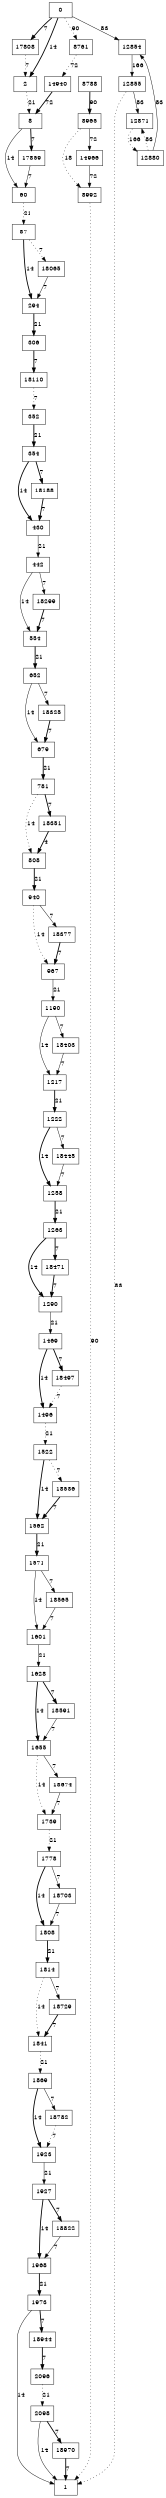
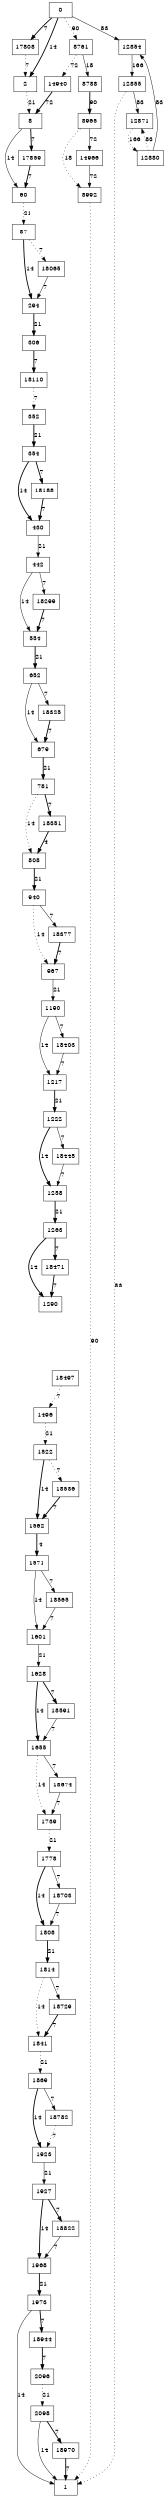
edge "8761" -> "8788": added, label "18"
edge "17859" -> "60": style solid -> bold
node "1469": removed
edge "1562" -> "1571": label "21" -> "4"
